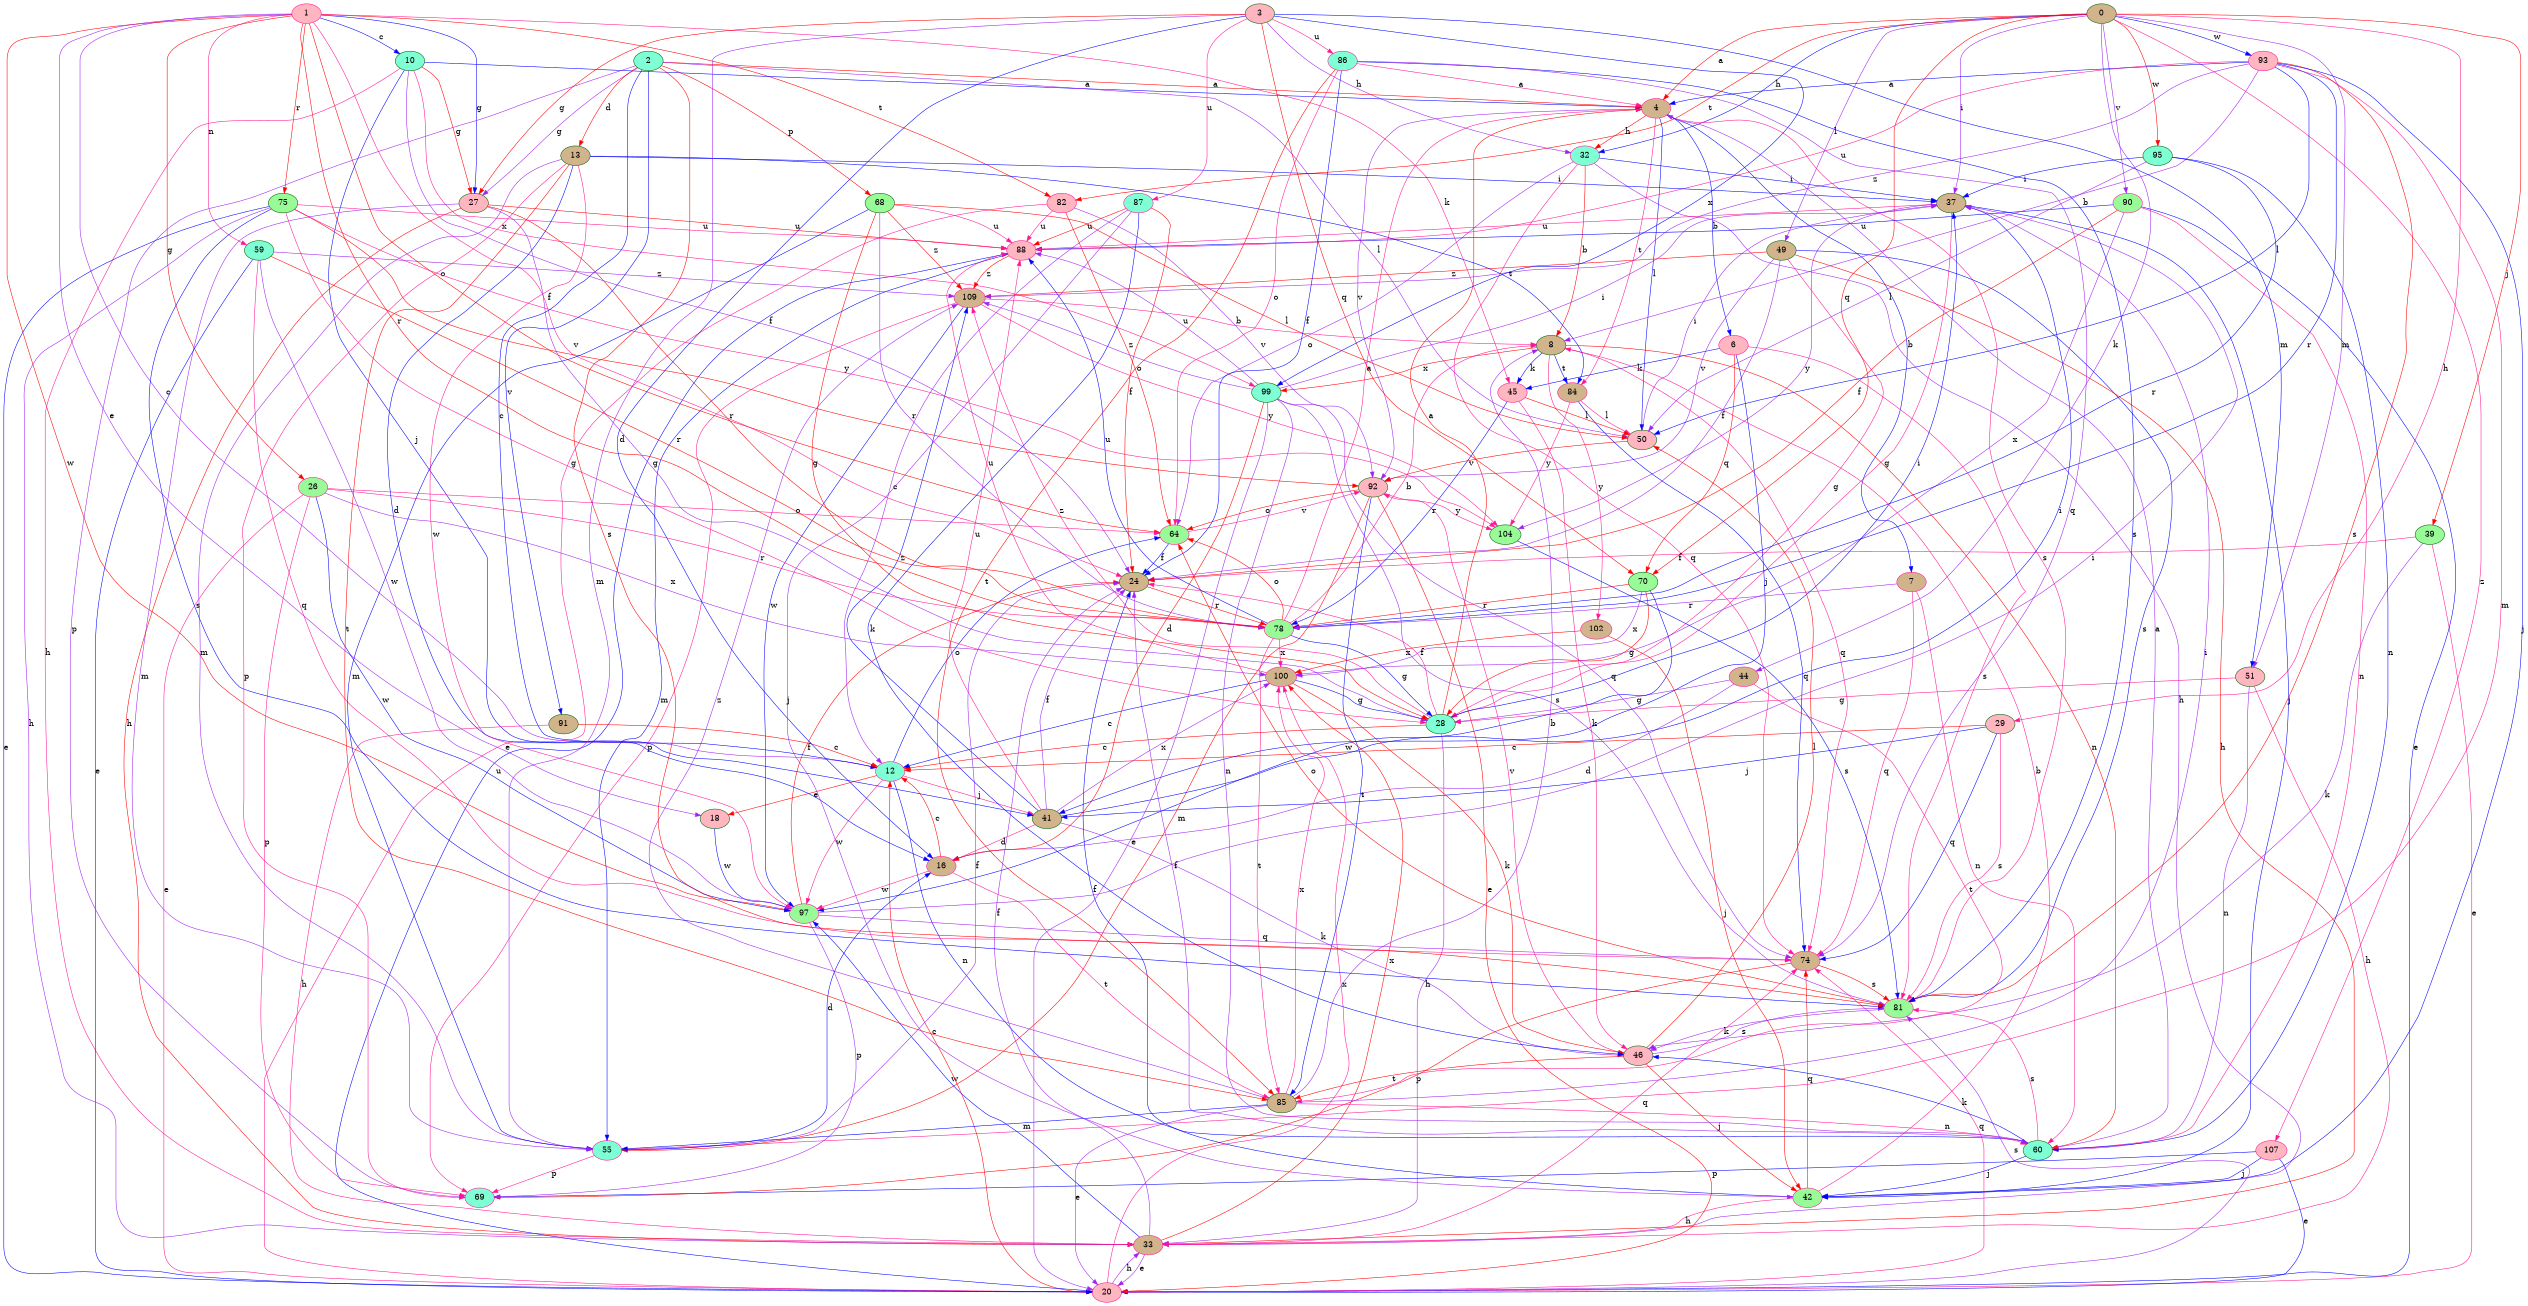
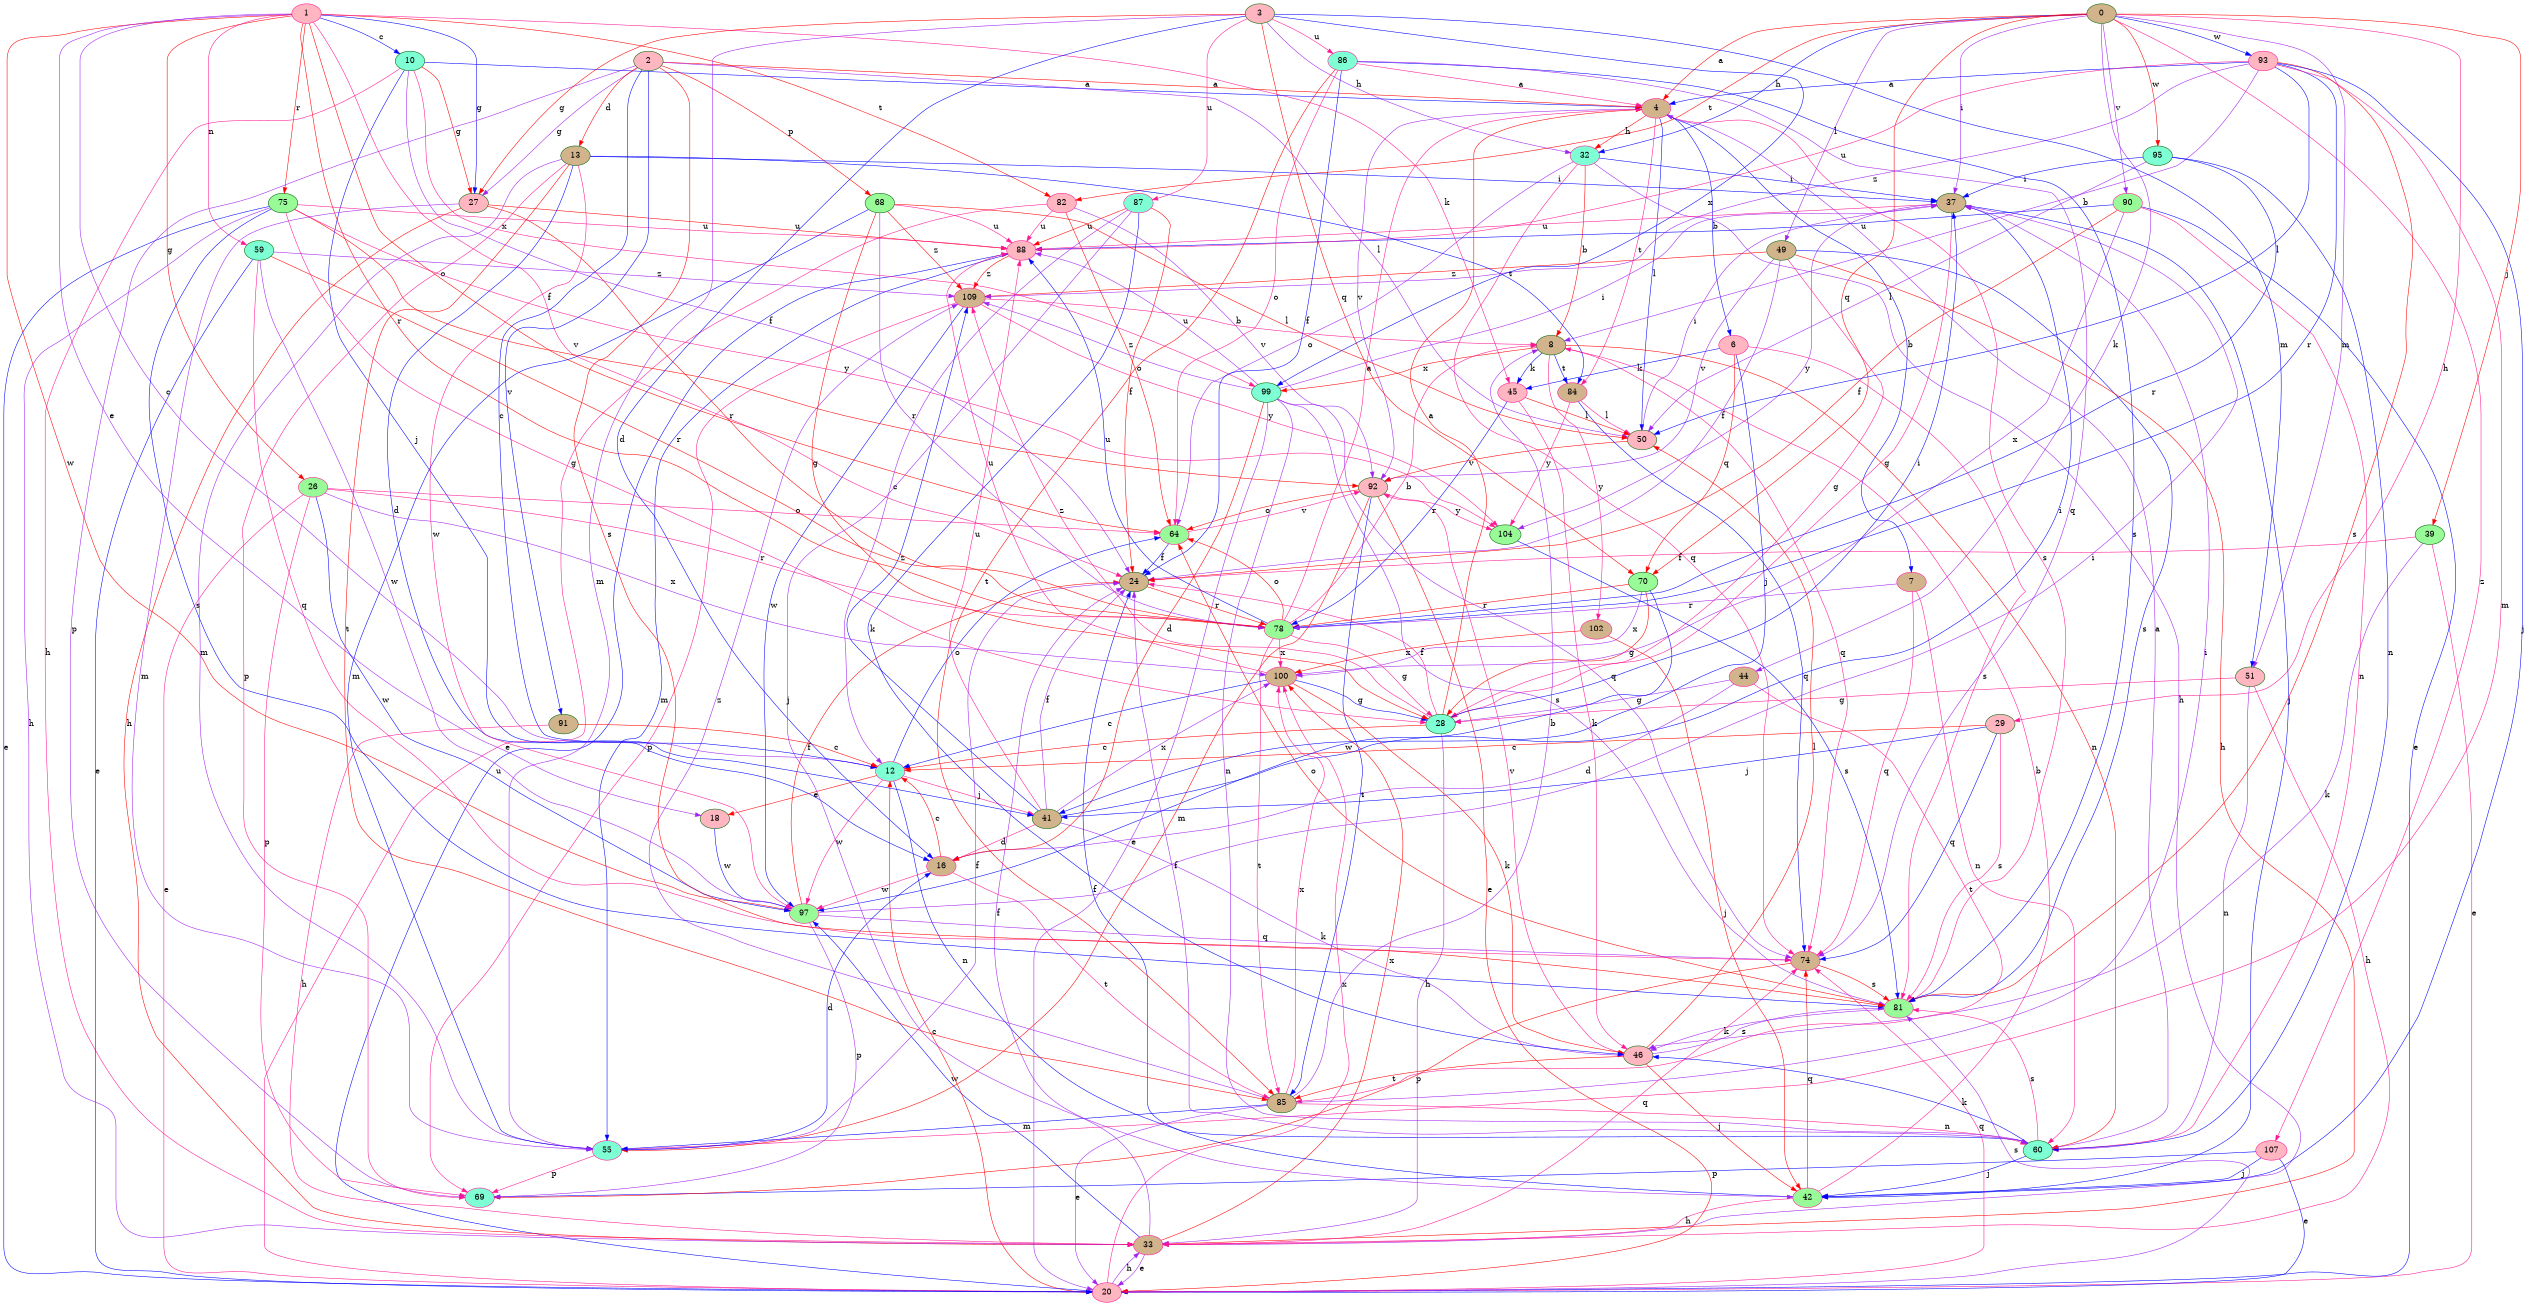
node "2": fillcolor aquamarine -> lightpink
edge "27" -> "28": removed, label "g"
edge "78" -> "28": color blue -> deeppink
